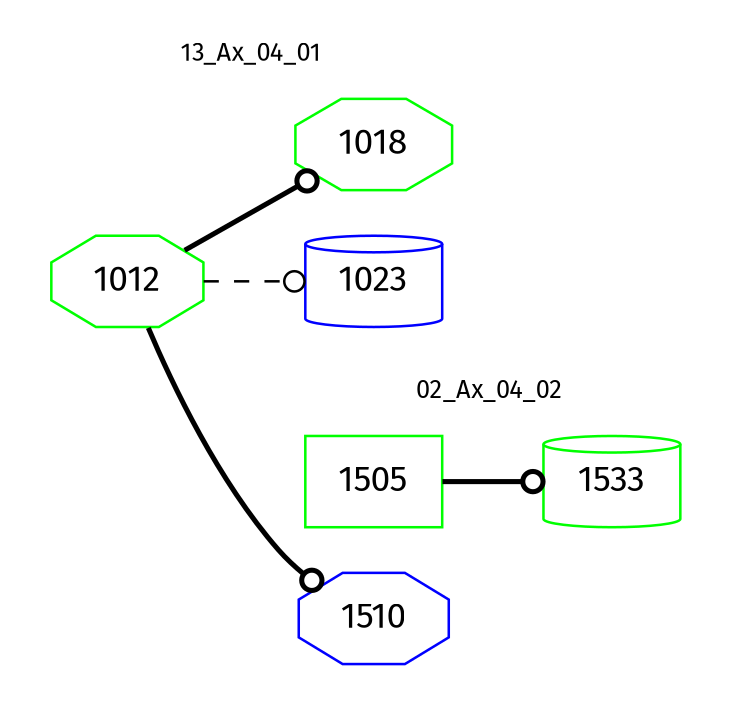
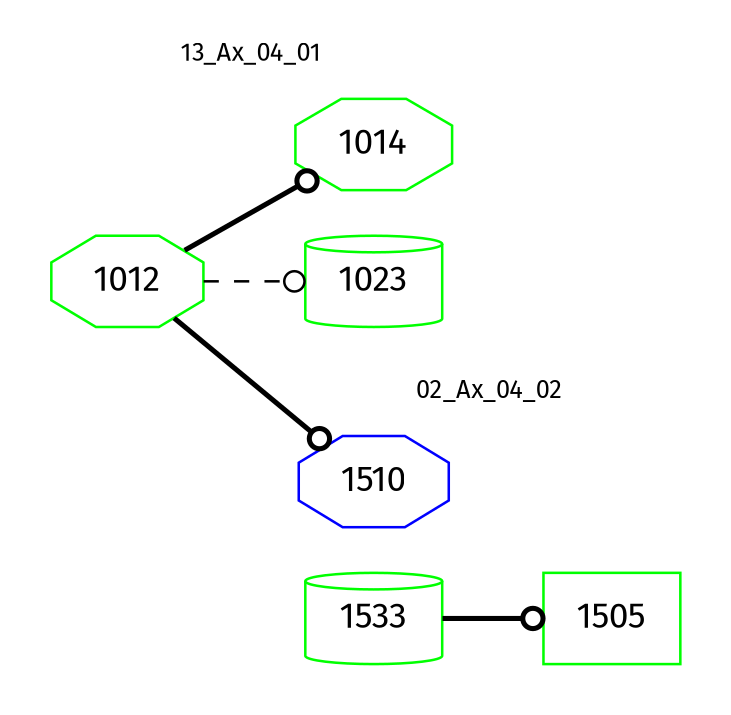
node "1018": label "1018" -> "1014"
node "1023": color blue -> green
edge "1505" -> "1533": reversed
